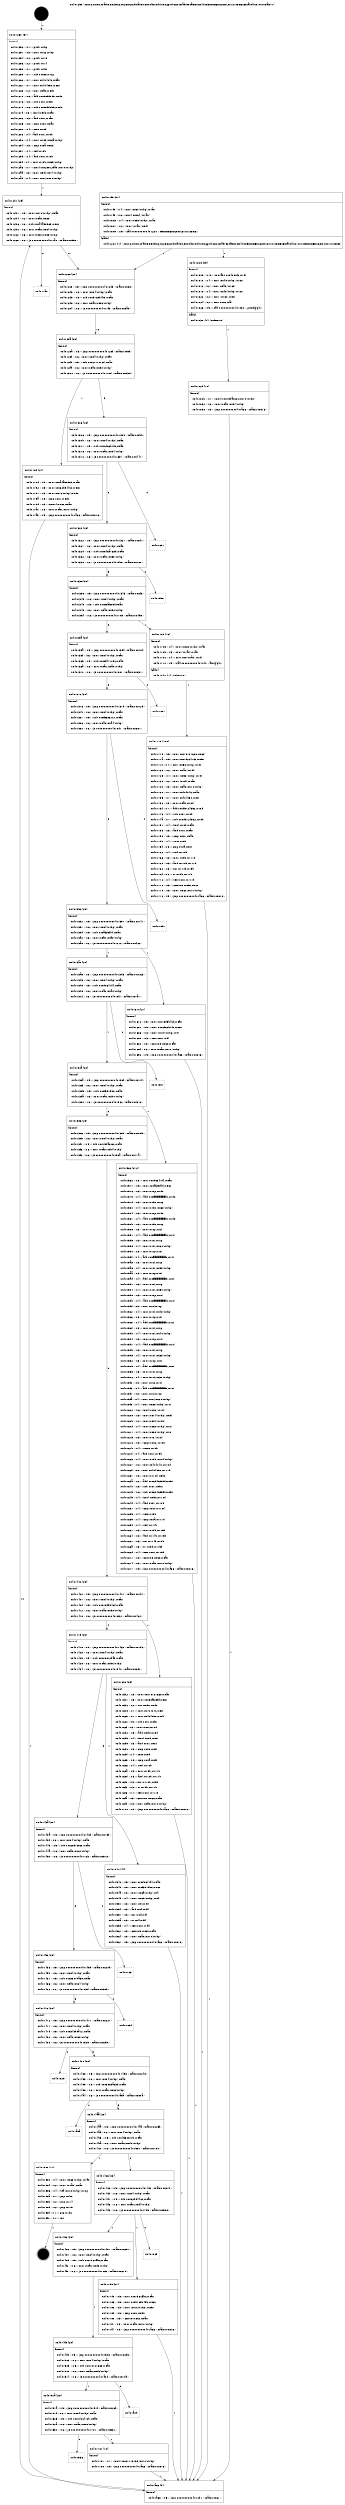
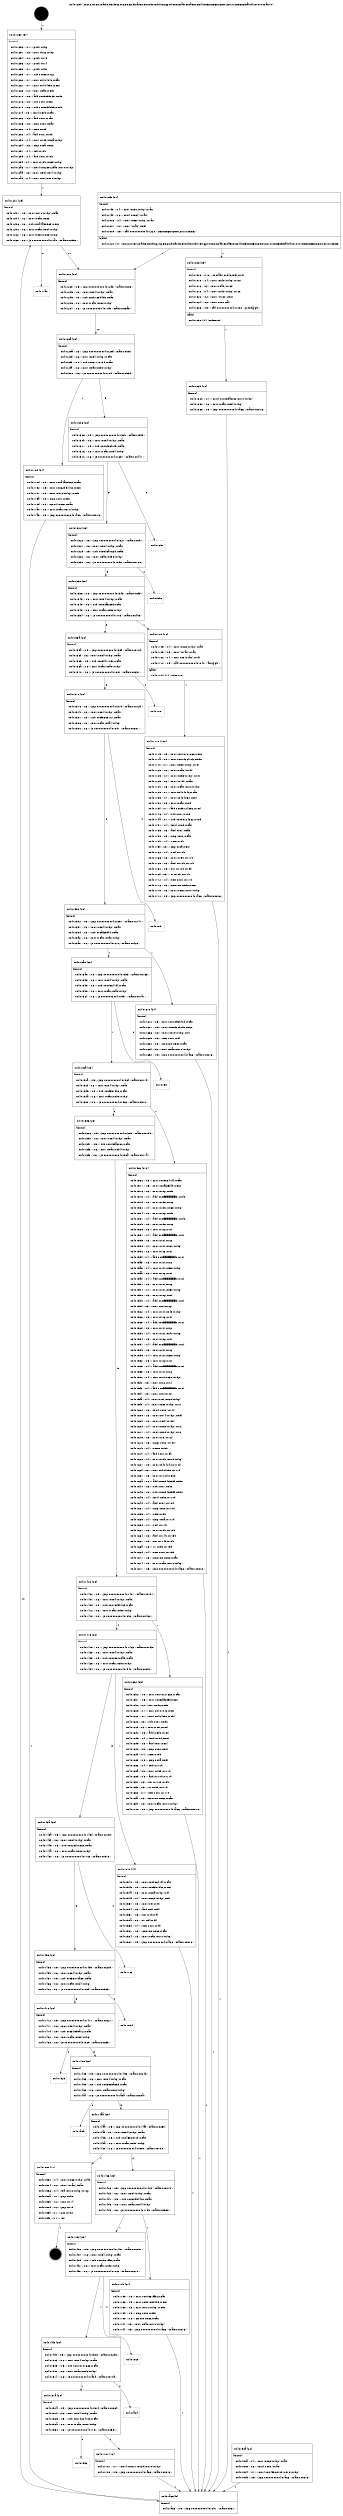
edge "0x4014c6 [28]" -> "0x4018c5": now "0x4014e2 [28]" -> "0x4018c5"
node "0x4019ca [22]": added
